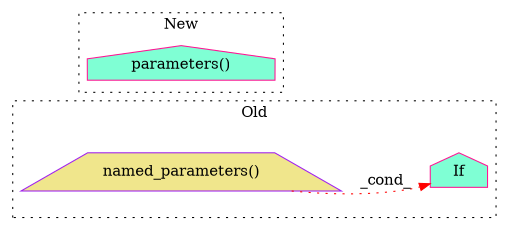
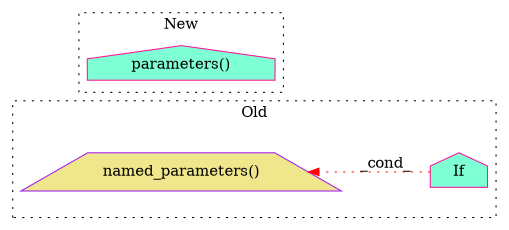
edge "named_parameters()" -> "If": reversed
